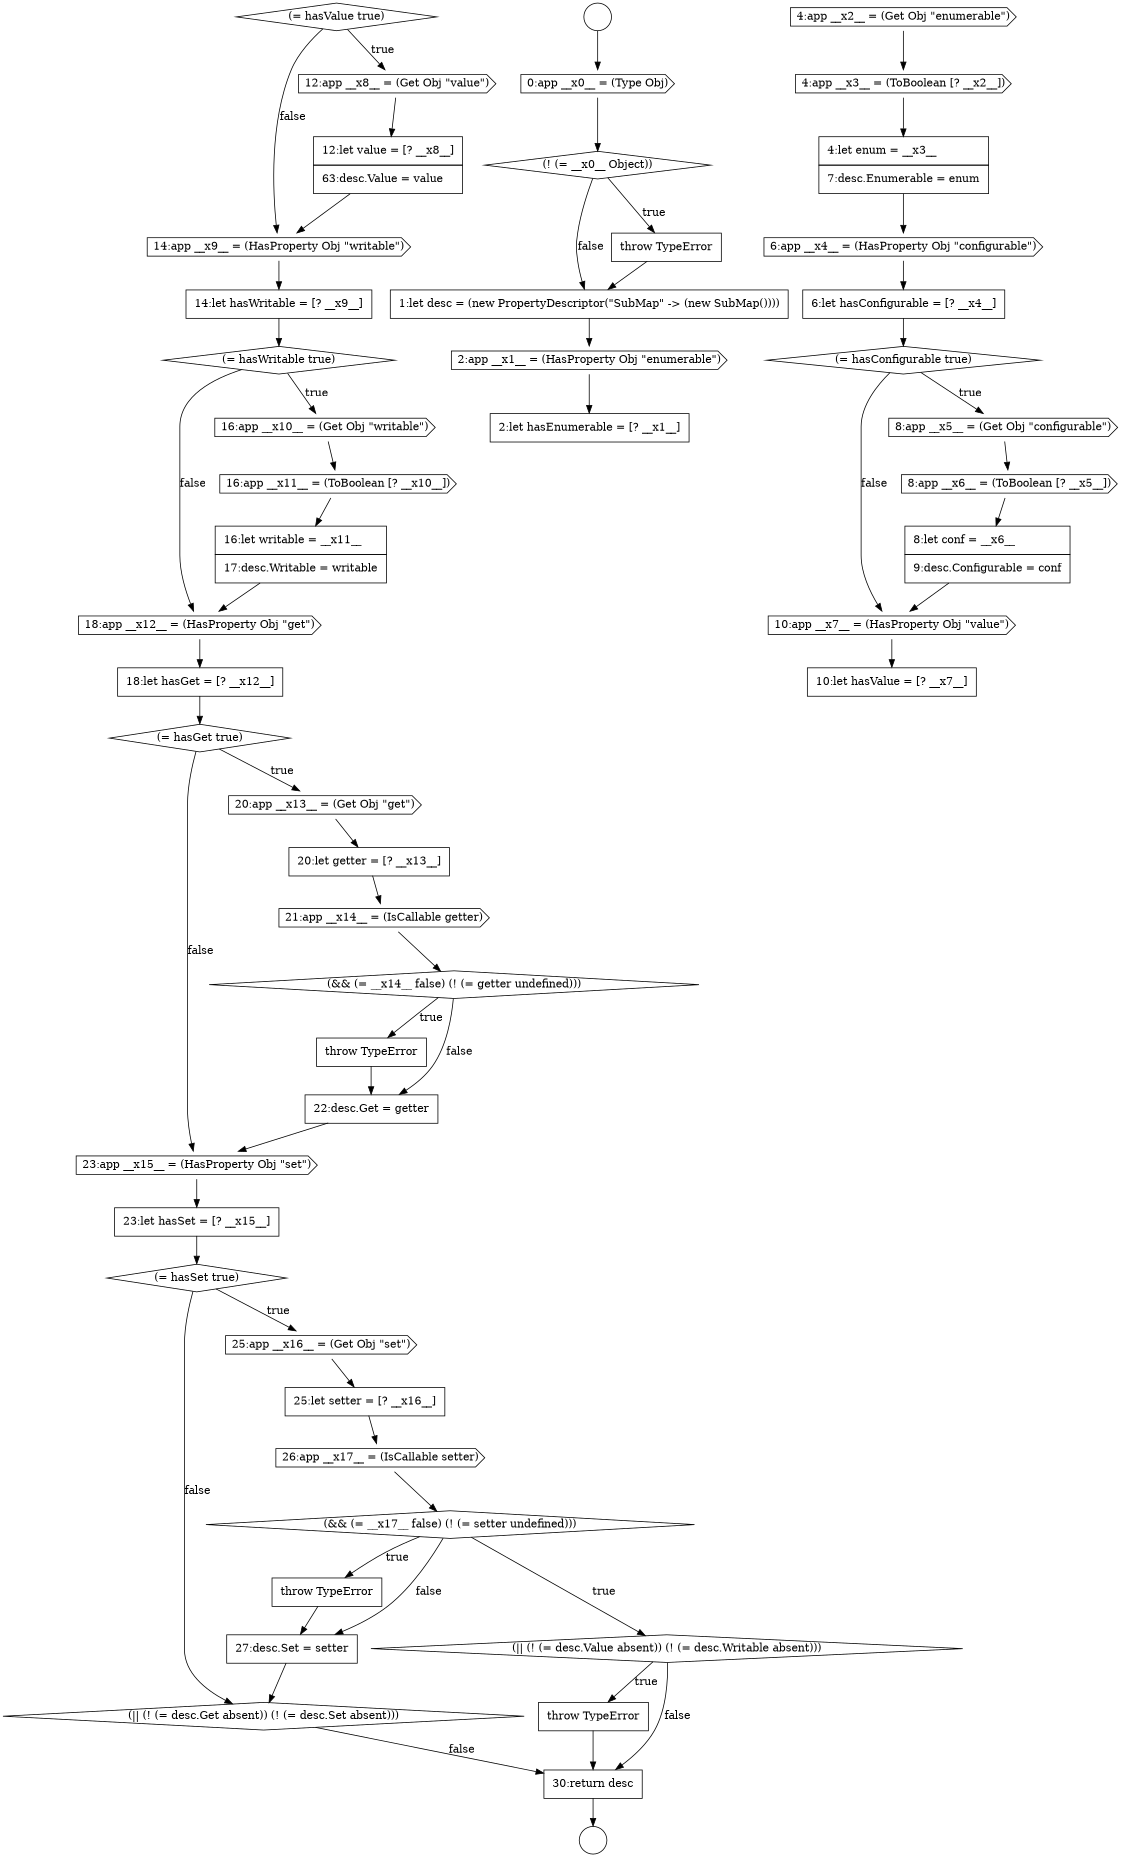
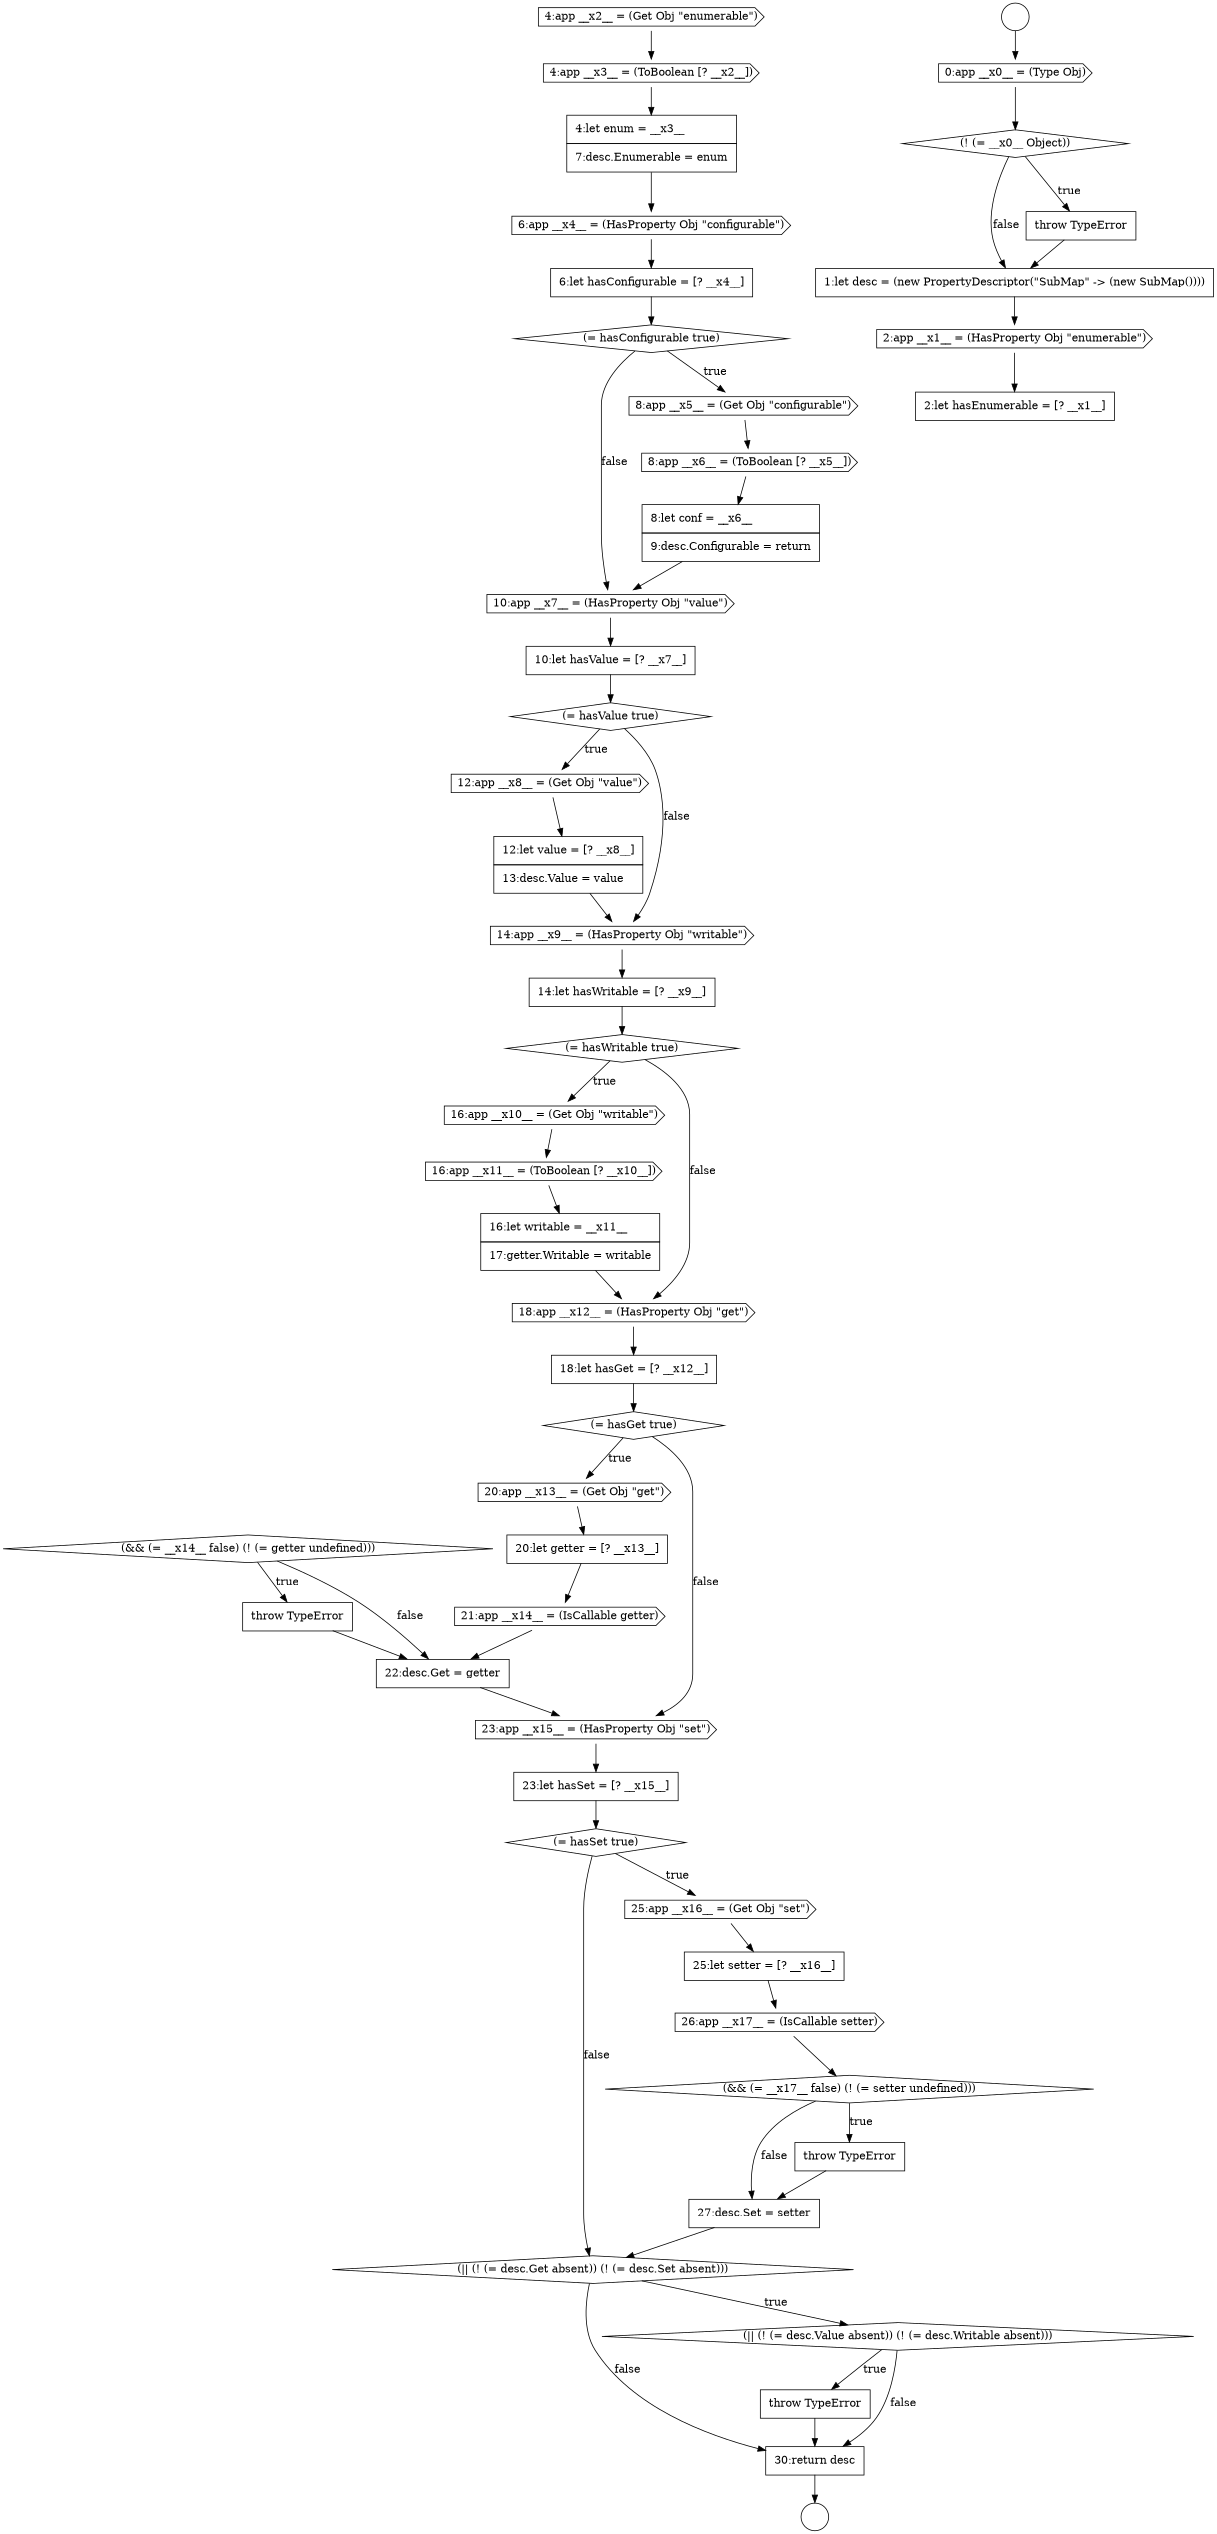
node "12:let value = [? __x8__]": text "63:desc.Value = value" -> "13:desc.Value = value"
node "16:let writable = __x11__": text "17:desc.Writable = writable" -> "17:getter.Writable = writable"
node "8:let conf = __x6__": text "9:desc.Configurable = conf" -> "9:desc.Configurable = return"
edge "10:let hasValue = [? __x7__]" -> "(= hasValue true)": added
edge "21:app __x14__ = (IsCallable getter)" -> "(&& (= __x14__ false) (! (= getter undefined)))": now "21:app __x14__ = (IsCallable getter)" -> "22:desc.Get = getter"
edge "(&& (= __x17__ false) (! (= setter undefined)))" -> "(|| (! (= desc.Value absent)) (! (= desc.Writable absent)))": now "(|| (! (= desc.Get absent)) (! (= desc.Set absent)))" -> "(|| (! (= desc.Value absent)) (! (= desc.Writable absent)))"
